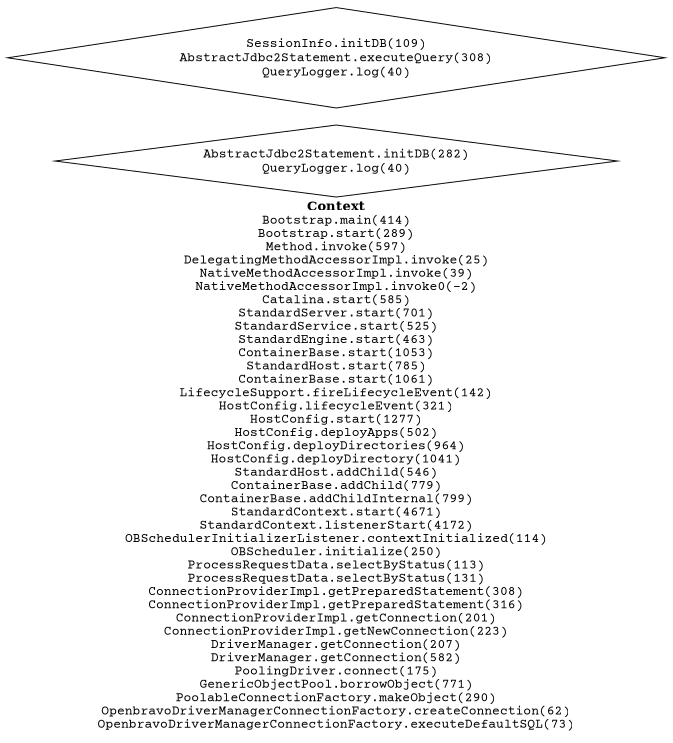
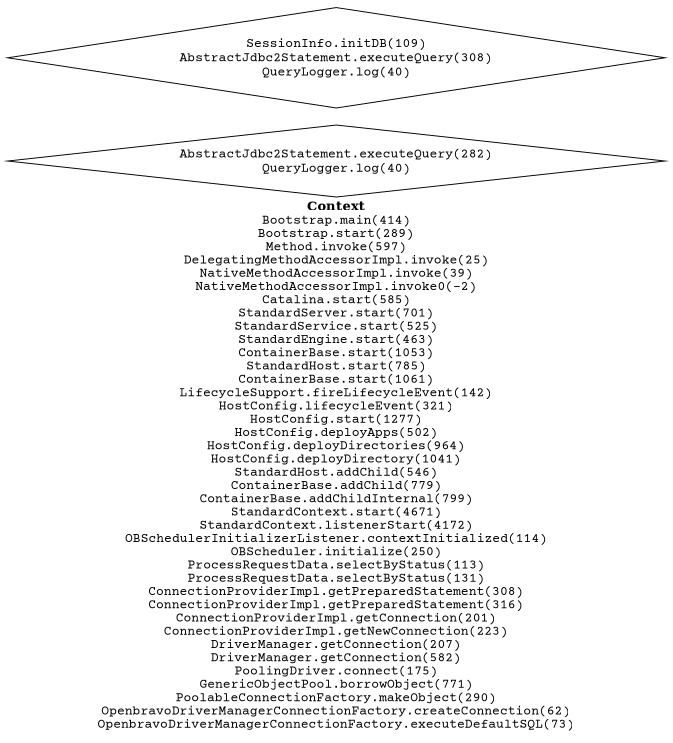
node "AbstractJdbc2Statement.initDB(282) QueryLogger.log(40)": label "AbstractJdbc2Statement.initDB(282) QueryLogger.log(40)" -> "AbstractJdbc2Statement.executeQuery(282) QueryLogger.log(40)"
